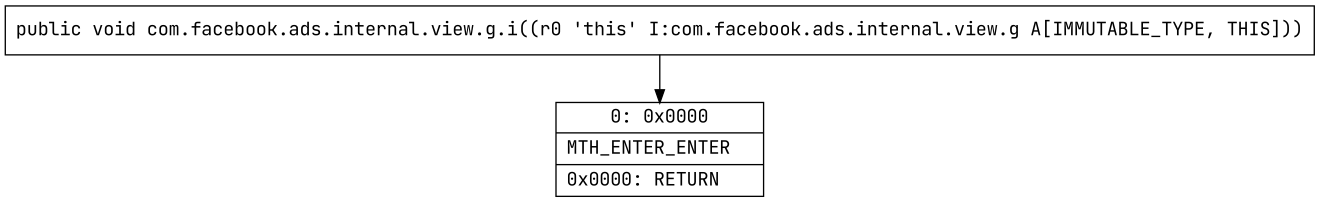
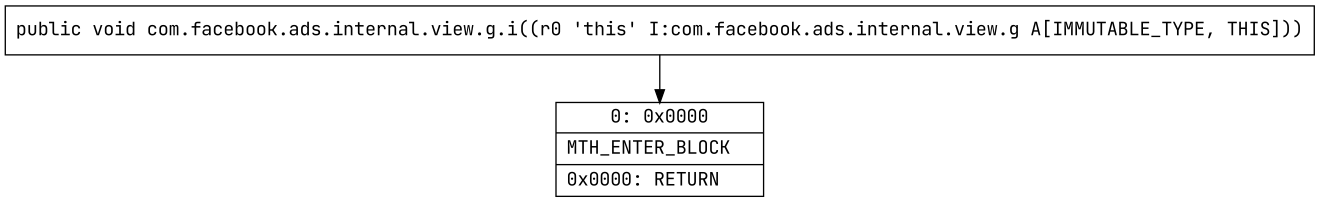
node "0: 0x0000": text "MTH_ENTER_ENTER" -> "MTH_ENTER_BLOCK"
